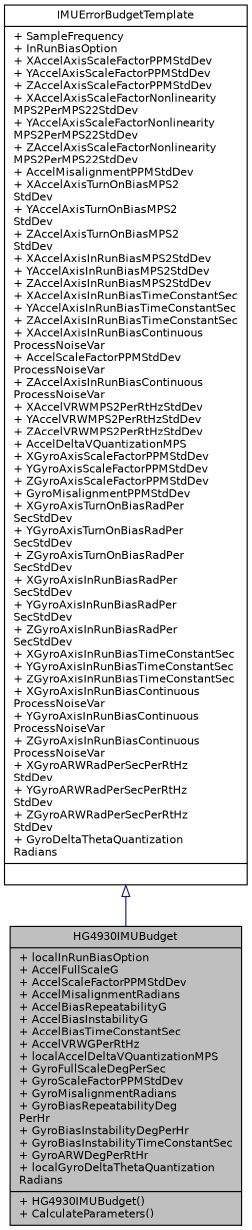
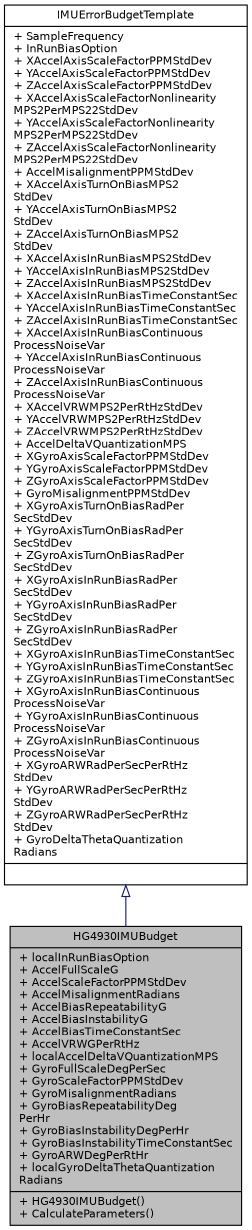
node "IMUErrorBudgetTemplate": text "+ AccelScaleFactorPPMStdDev" -> "+ YAccelAxisInRunBiasContinuous"
